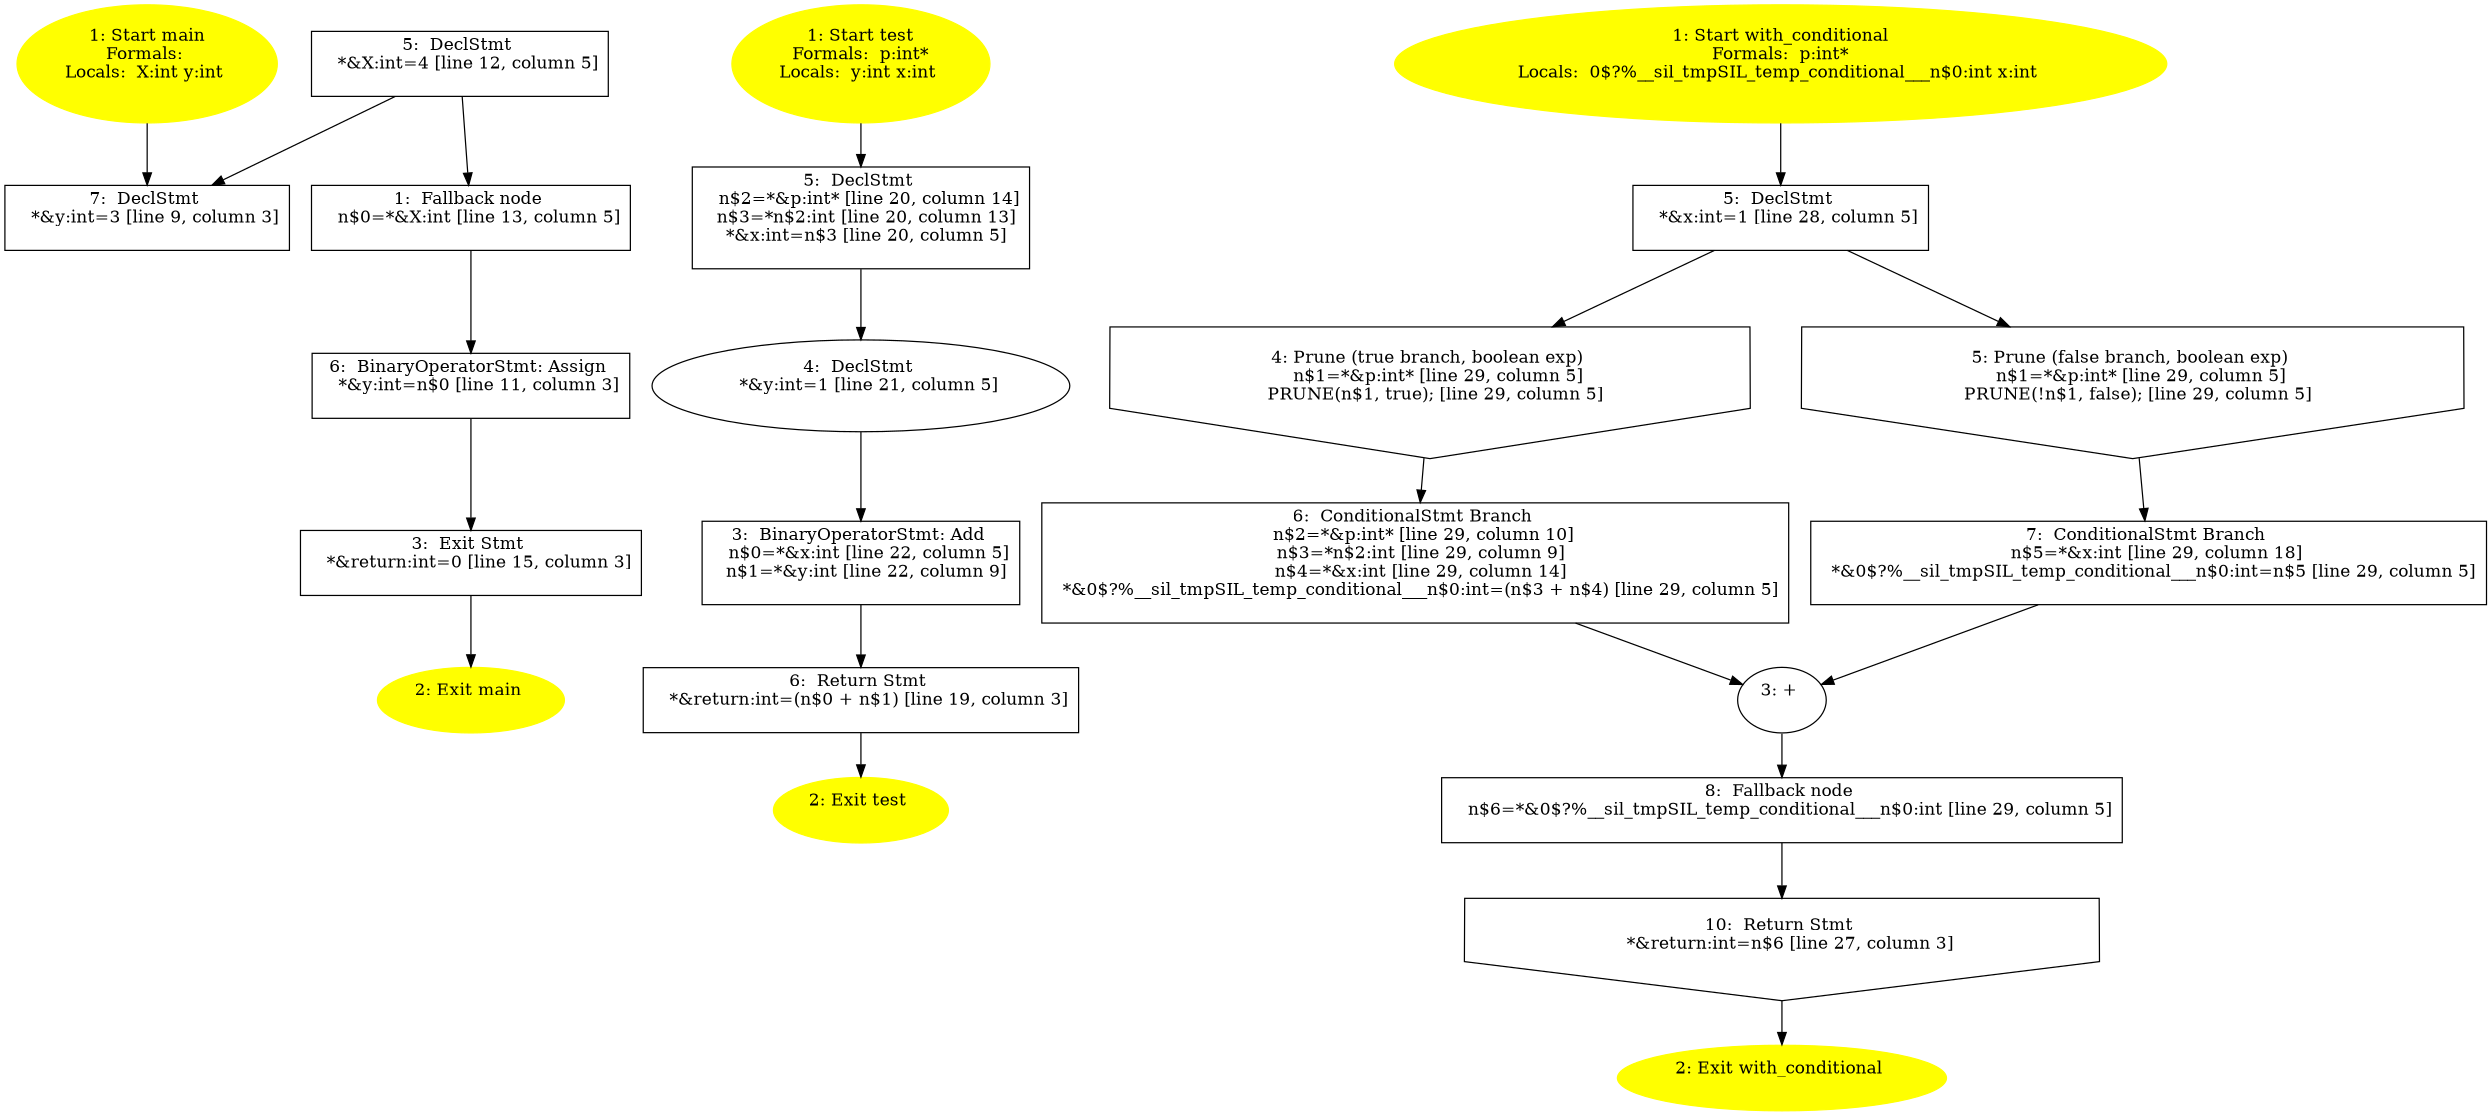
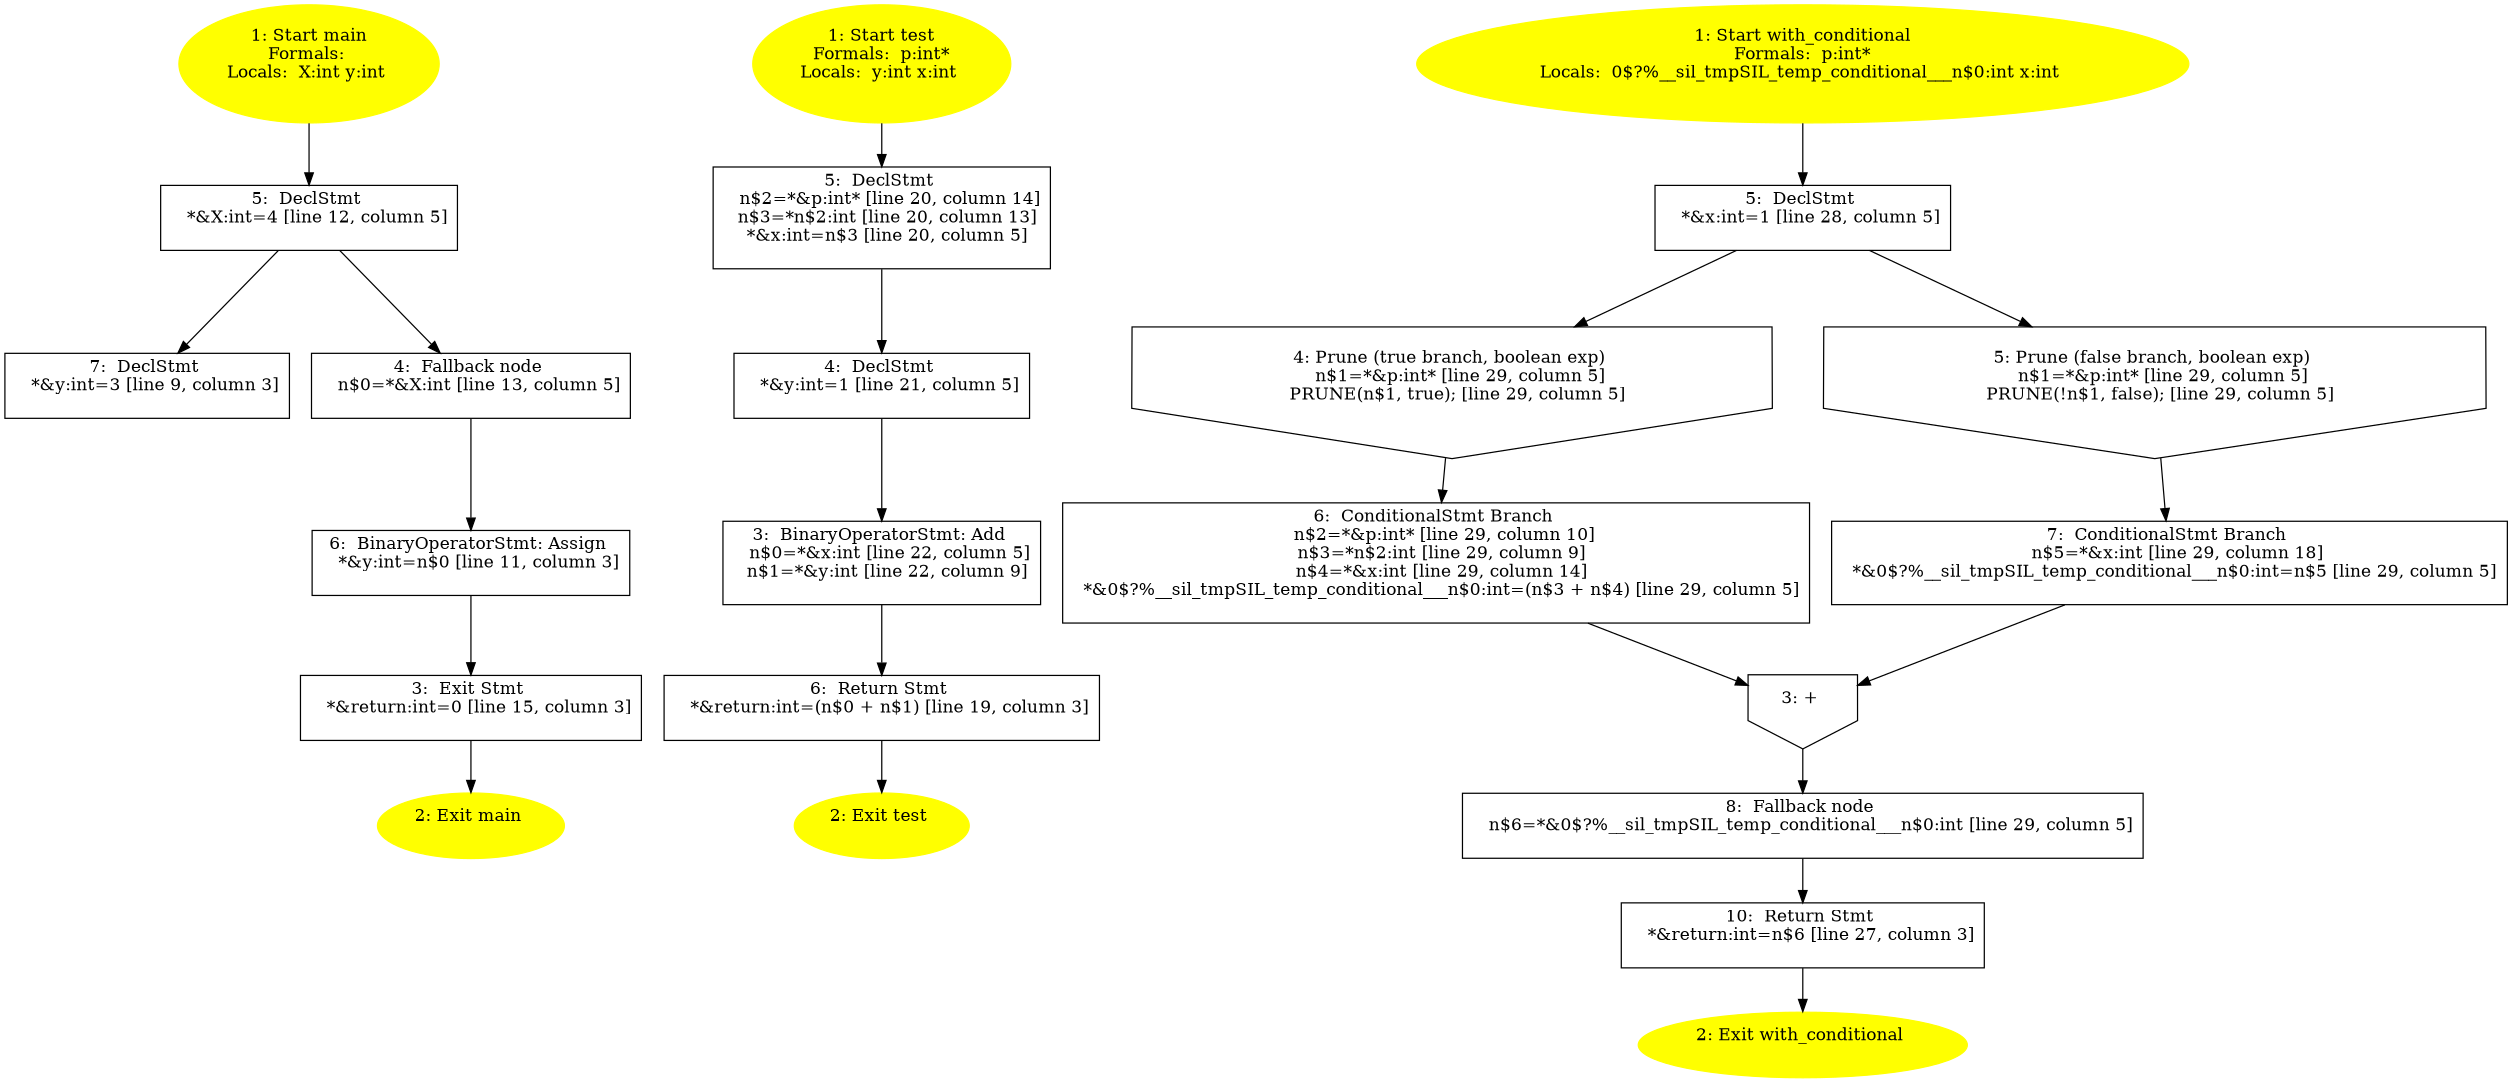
edge "1: Start main Formals: Locals:  X:int y:int" -> "7:  DeclStmt *&y:int=3 [line 9, column 3]": now "1: Start main Formals: Locals:  X:int y:int" -> "5:  DeclStmt *&X:int=4 [line 12, column 5]"
node "1:  Fallback node n$0=*&X:int [line 13, column 5]": label "1:  Fallback node n$0=*&X:int [line 13, column 5]" -> "4:  Fallback node n$0=*&X:int [line 13, column 5]"
node "4:  DeclStmt *&y:int=1 [line 21, column 5]": shape ellipse -> box
node "3: +": shape ellipse -> invhouse
node "10:  Return Stmt *&return:int=n$6 [line 27, column 3]": shape invhouse -> box
